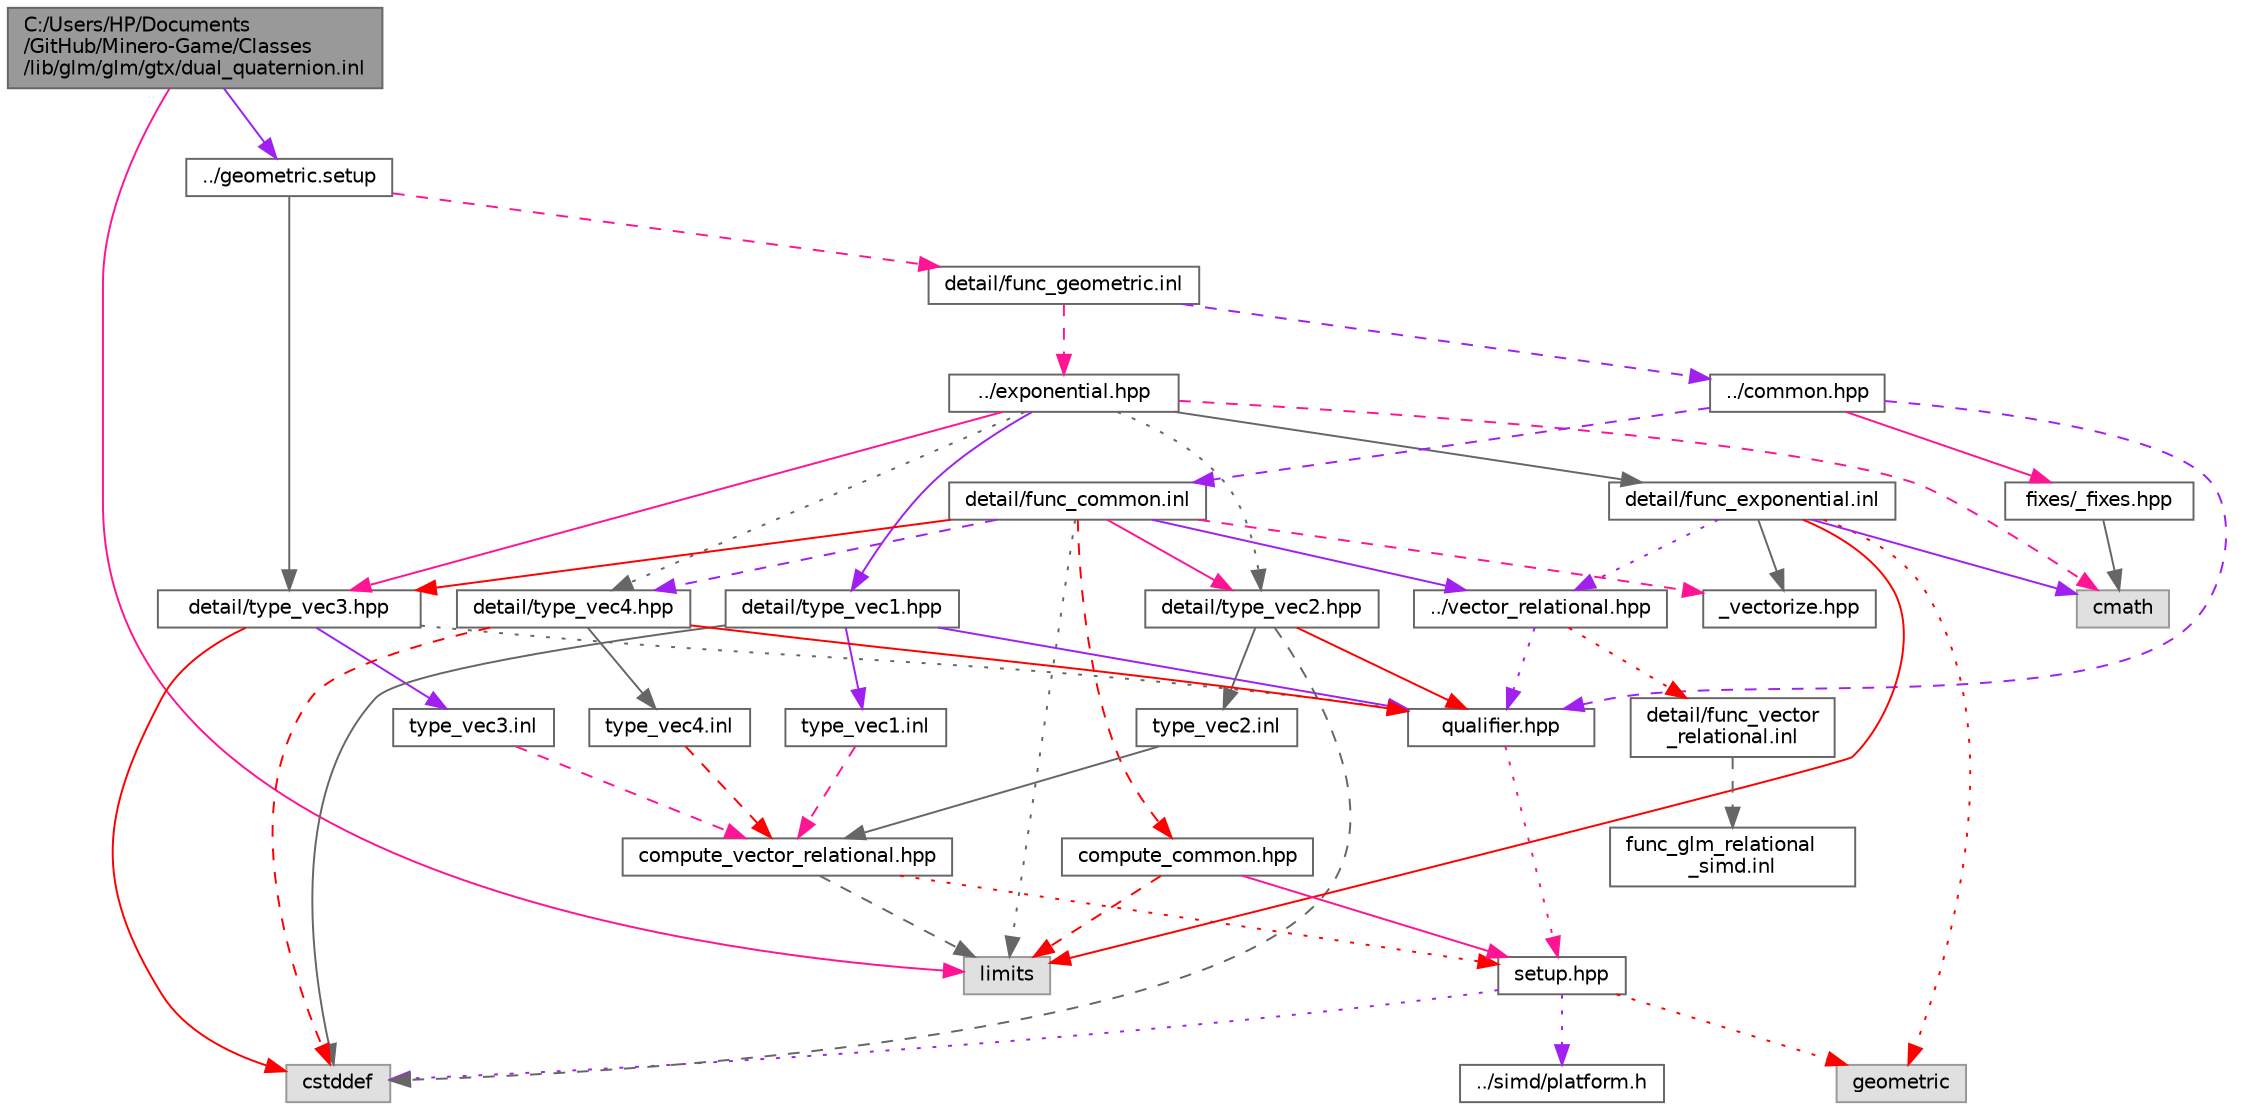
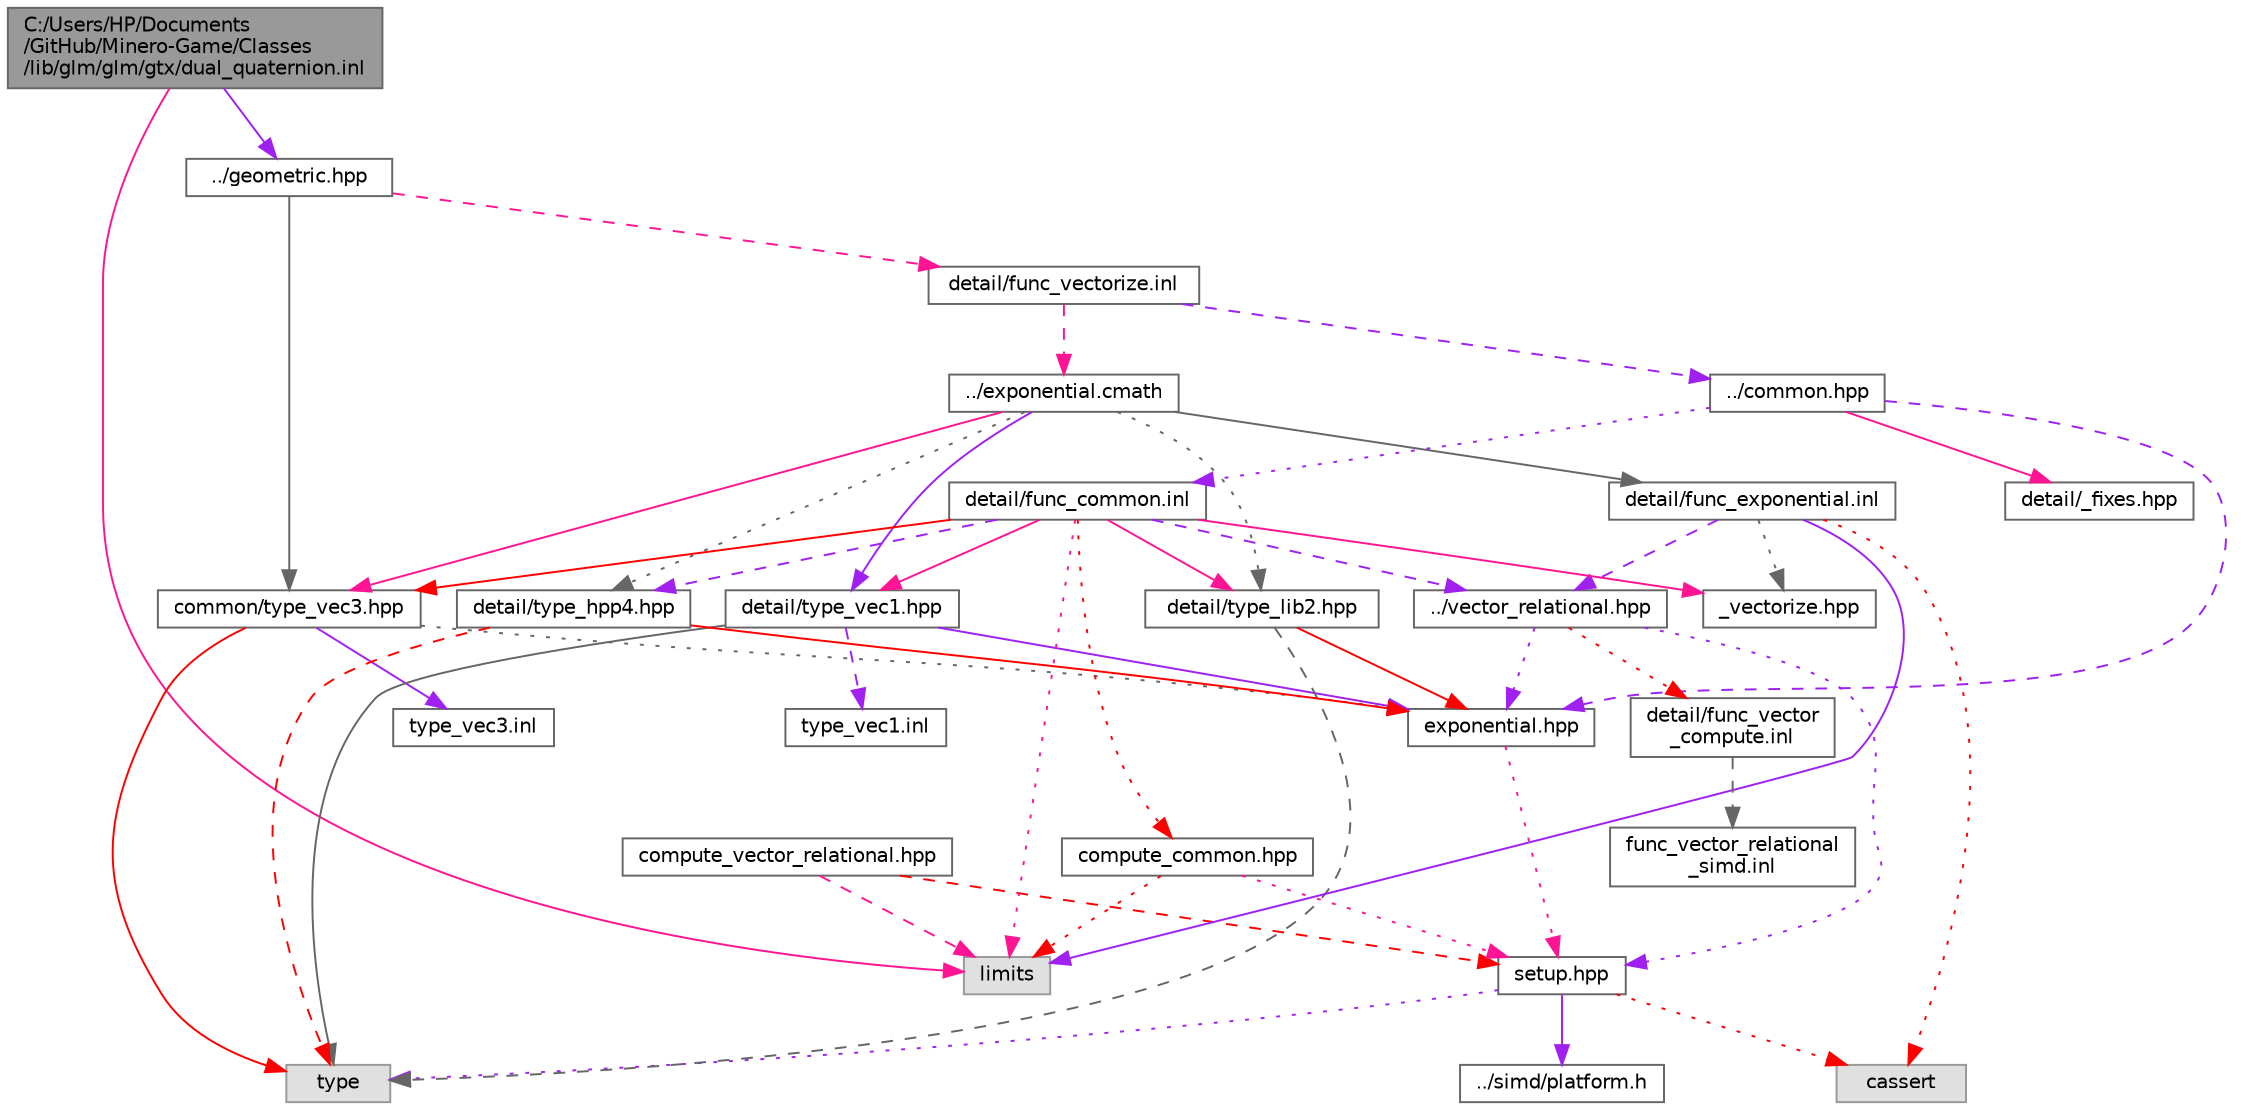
node "../geometric.setup": label "../geometric.setup" -> "../geometric.hpp"
node "detail/func_geometric.inl": label "detail/func_geometric.inl" -> "detail/func_vectorize.inl"
node "../exponential.hpp": label "../exponential.hpp" -> "../exponential.cmath"
edge "../common.hpp" -> "detail/func_common.inl": style dashed -> dotted
node "fixes/_fixes.hpp": label "fixes/_fixes.hpp" -> "detail/_fixes.hpp"
edge "detail/func_exponential.inl" -> "_vectorize.hpp": style solid -> dotted
edge "detail/func_exponential.inl" -> "../vector_relational.hpp": style dotted -> dashed
edge "detail/func_common.inl" -> "detail/type_vec1.hpp": added
edge "detail/func_common.inl" -> "../vector_relational.hpp": style solid -> dashed
edge "detail/func_common.inl" -> "_vectorize.hpp": style dashed -> solid
node "detail/type_vec3.hpp": label "detail/type_vec3.hpp" -> "common/type_vec3.hpp"
node "detail/type_vec4.hpp": label "detail/type_vec4.hpp" -> "detail/type_hpp4.hpp"
node "detail/type_vec2.hpp": label "detail/type_vec2.hpp" -> "detail/type_lib2.hpp"
node "cmath": removed
edge "detail/type_vec1.hpp" -> "type_vec1.inl": style solid -> dashed
edge "detail/func_common.inl" -> "compute_common.hpp": style dashed -> dotted
node "type_vec4.inl": removed
edge "detail/func_common.inl" -> "limits": color gray40 -> deeppink
node "type_vec2.inl": removed
node "qualifier.hpp": label "qualifier.hpp" -> "exponential.hpp"
node "detail/func_vector _relational.inl": label "detail/func_vector _relational.inl" -> "detail/func_vector _compute.inl"
edge "type_vec1.inl" -> "compute_vector_relational.hpp": removed
edge "type_vec3.inl" -> "compute_vector_relational.hpp": removed
edge "../vector_relational.hpp" -> "setup.hpp": added
edge "detail/func_exponential.inl" -> "limits": color red -> purple
node "func_glm_relational _simd.inl": label "func_glm_relational _simd.inl" -> "func_vector_relational _simd.inl"
edge "compute_vector_relational.hpp" -> "limits": color gray40 -> deeppink
edge "compute_common.hpp" -> "setup.hpp": style solid -> dotted
edge "compute_vector_relational.hpp" -> "setup.hpp": style dotted -> dashed
edge "compute_common.hpp" -> "limits": style dashed -> dotted
edge "setup.hpp" -> "../simd/platform.h": style dotted -> solid
node "cstddef": label "cstddef" -> "type"
node "geometric": label "geometric" -> "cassert"
